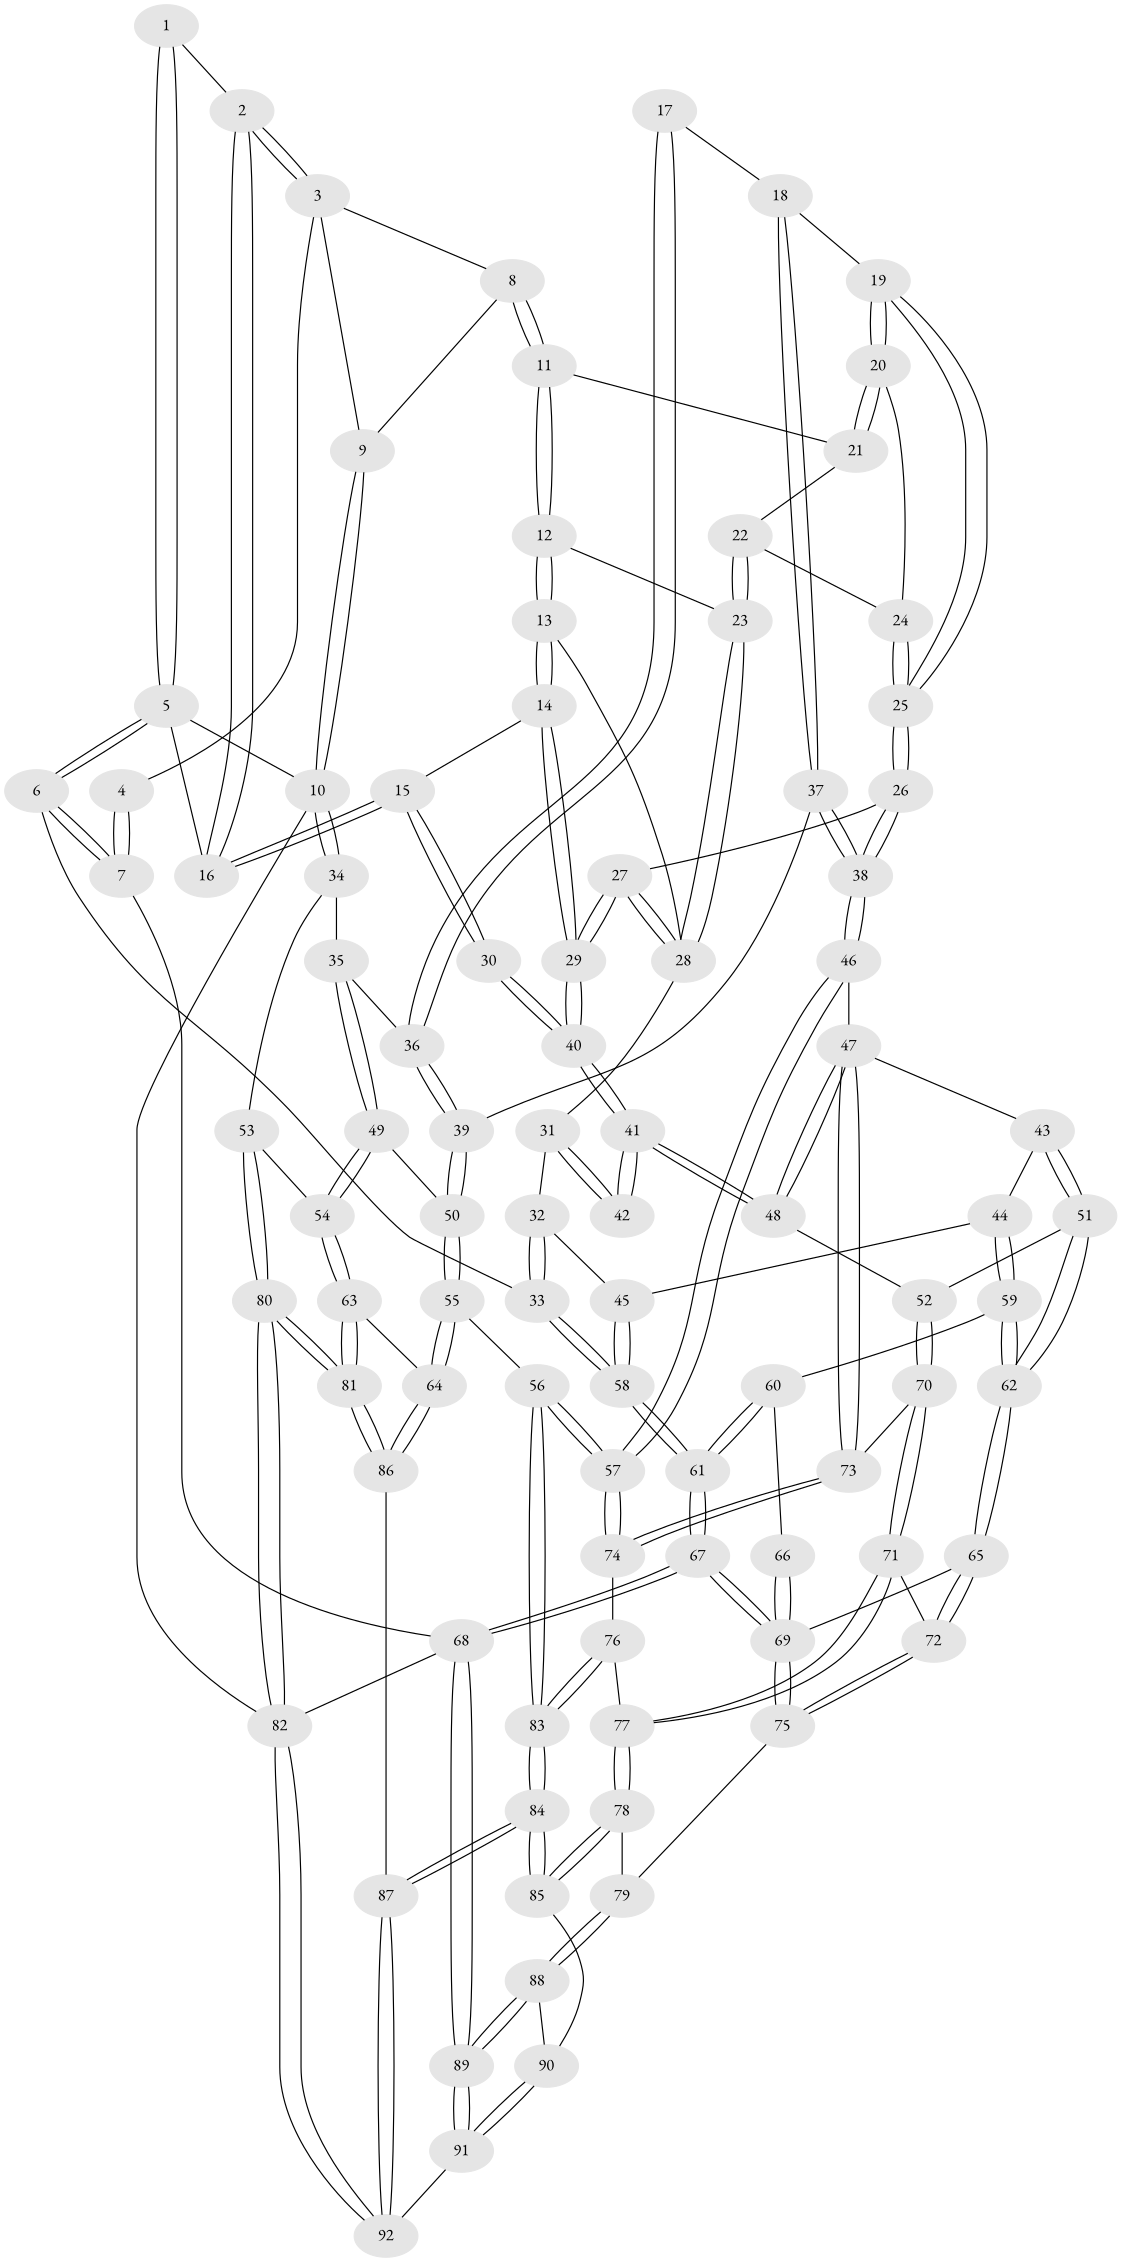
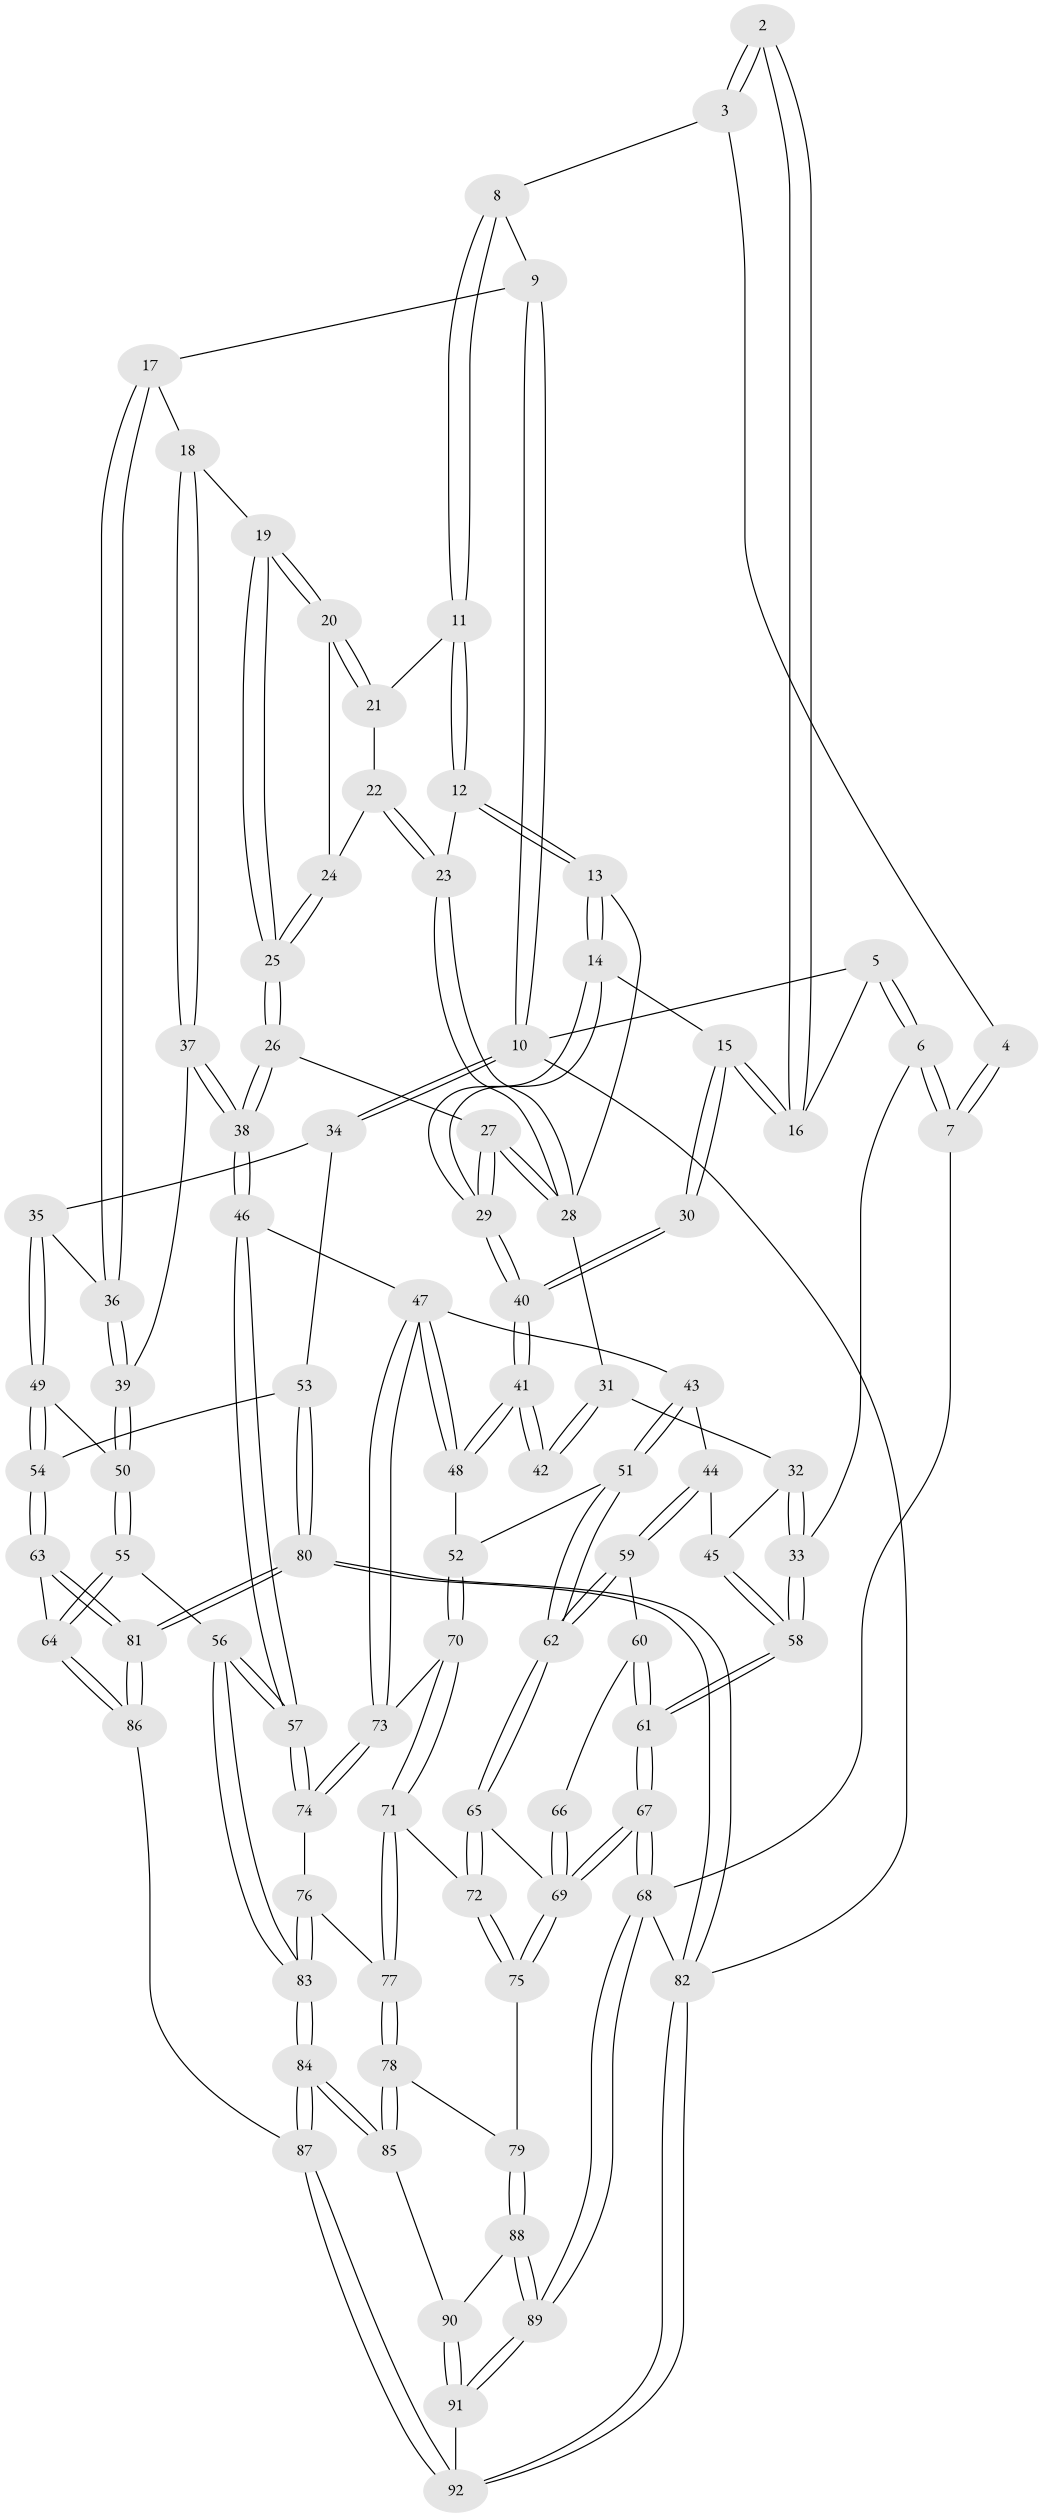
node "1": removed
edge "3" -- "9": now "17" -- "9"
